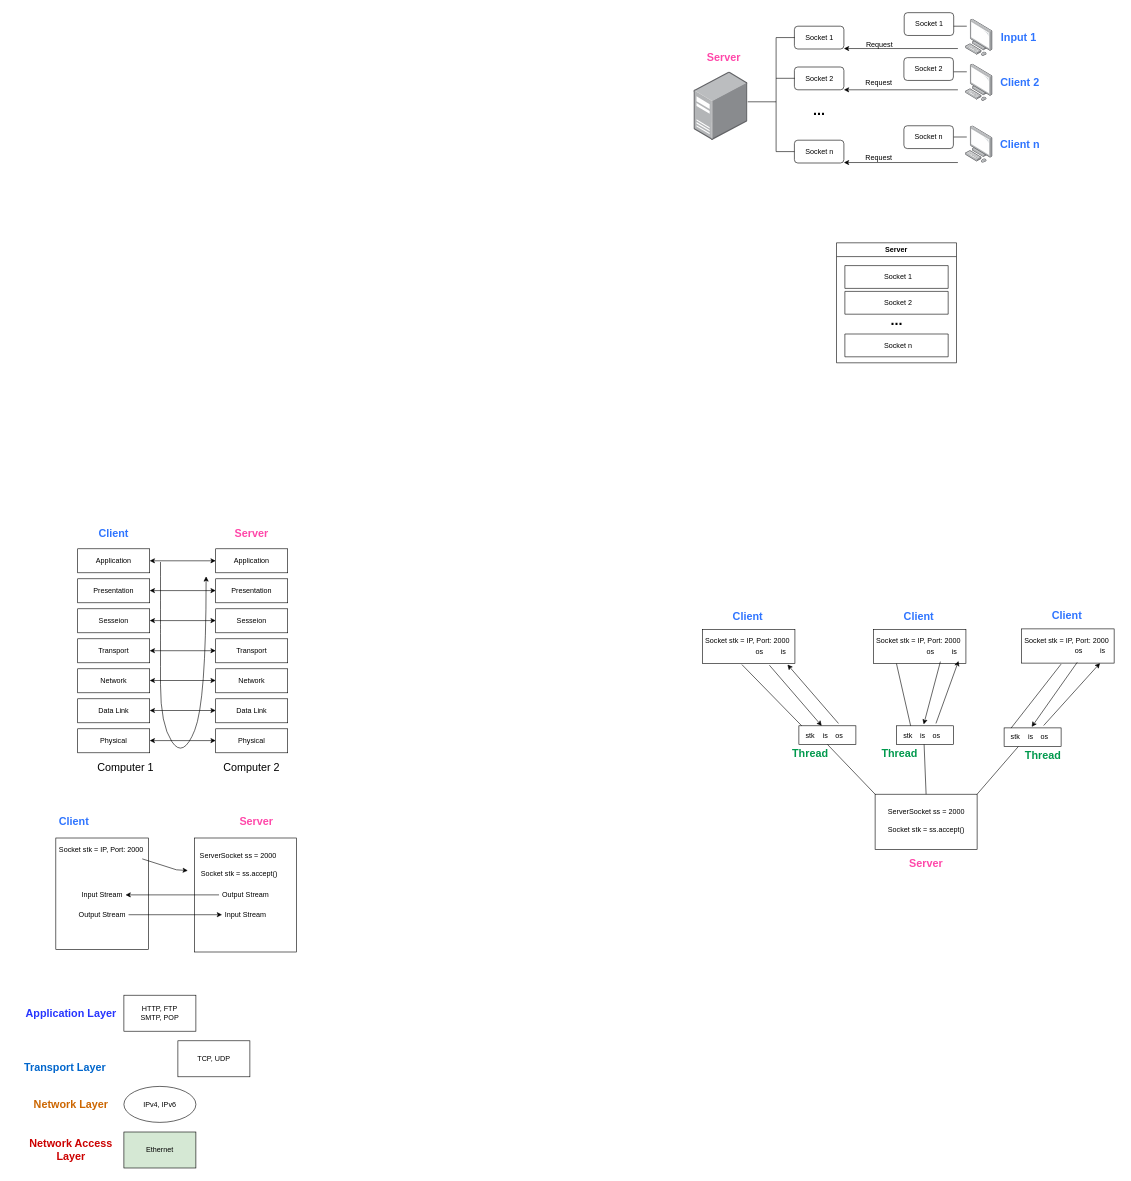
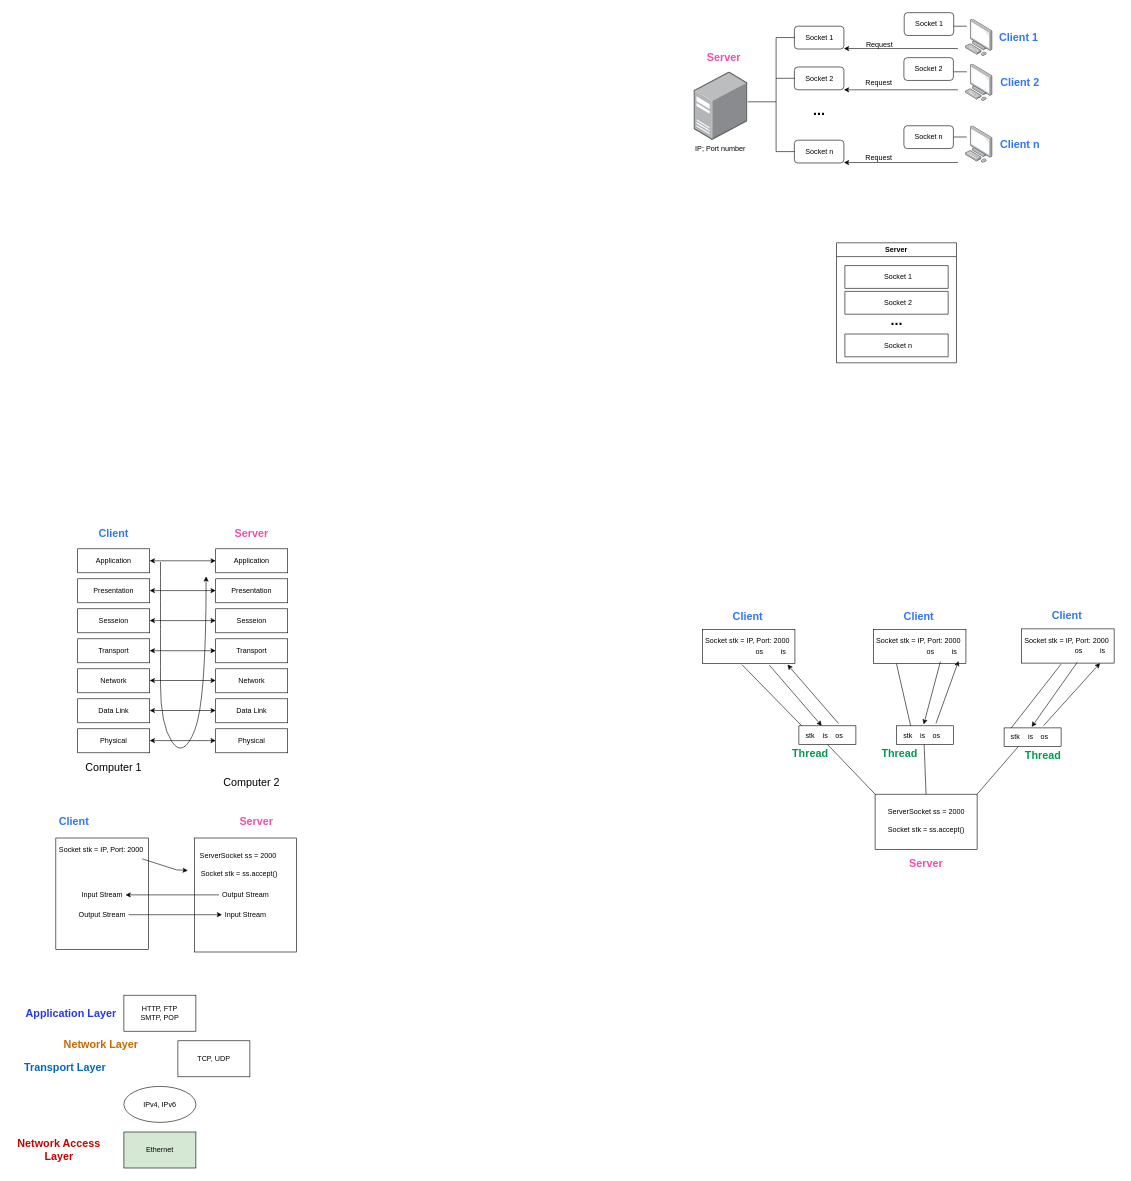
node "Input 1": label "Input 1" -> "Client 1"
node "IP; Port number": added
node "Computer 1": moved (126, 768) -> (114, 768)
node "Computer 2": moved (252, 768) -> (252, 783)
node "Network Layer": moved (71, 1104) -> (101, 1044)
node "Network Access Layer": moved (71, 1150) -> (59, 1150)
